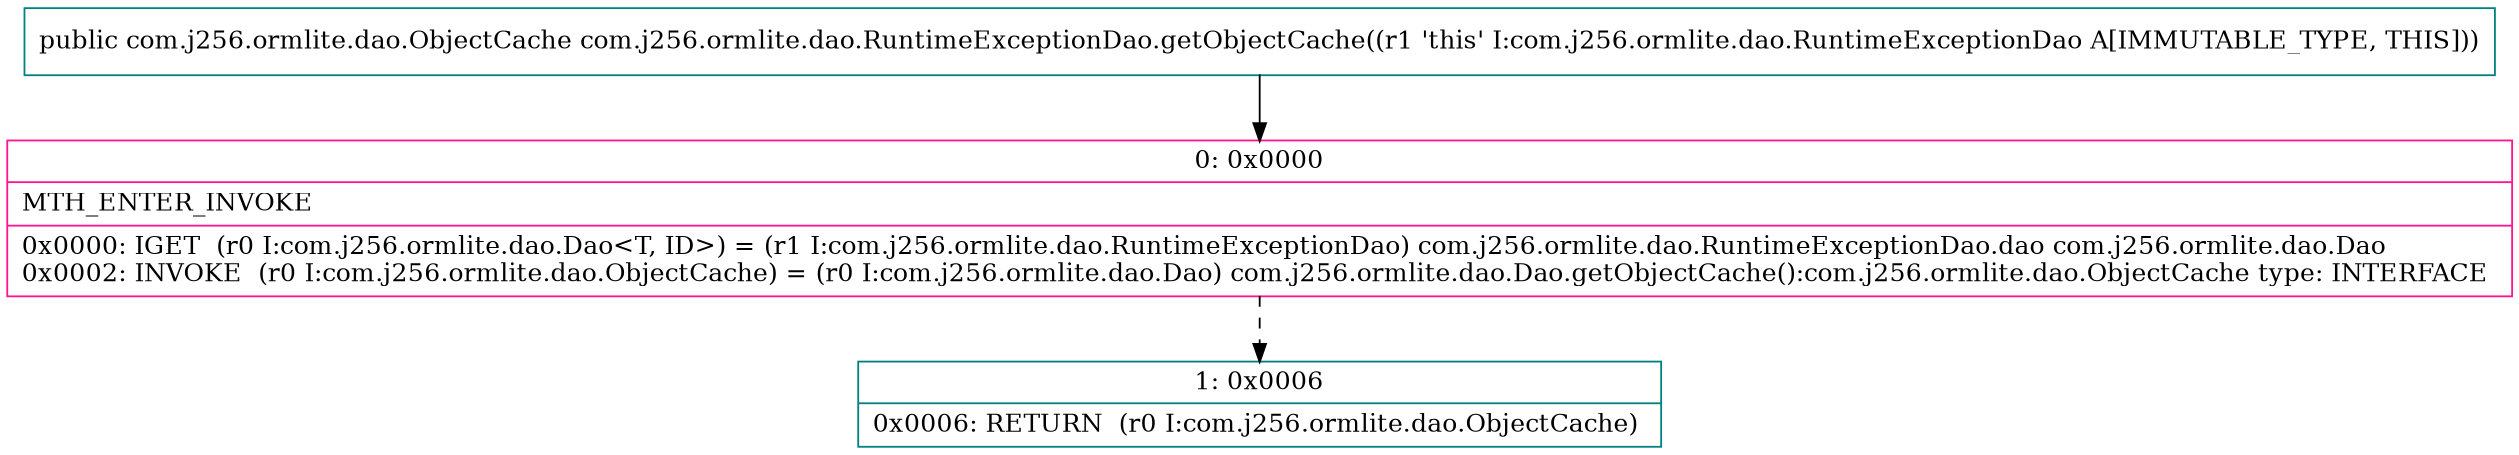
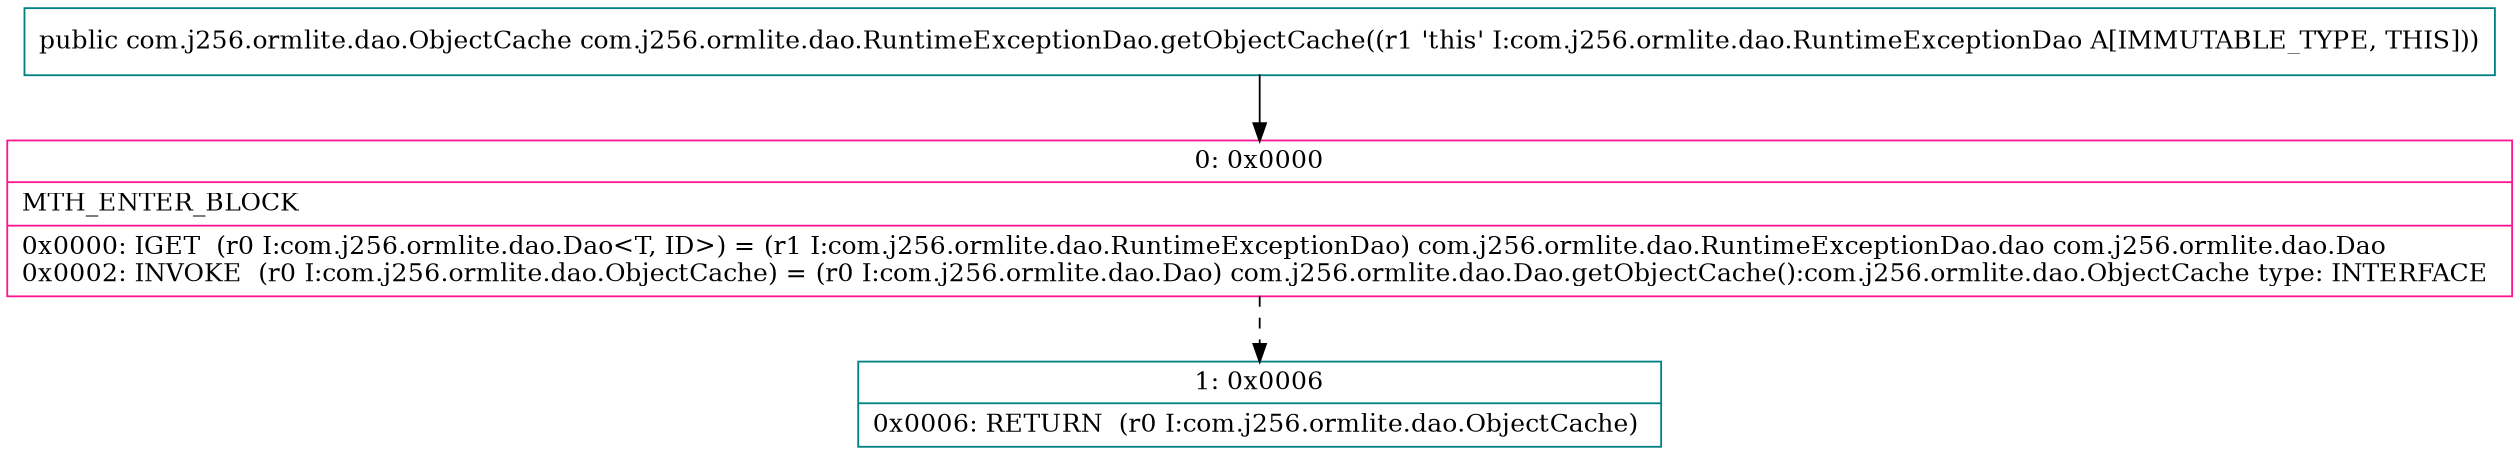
node "0: 0x0000": text "MTH_ENTER_INVOKE" -> "MTH_ENTER_BLOCK"
